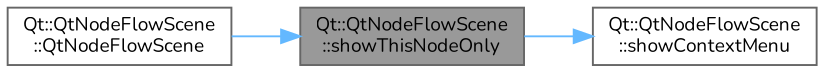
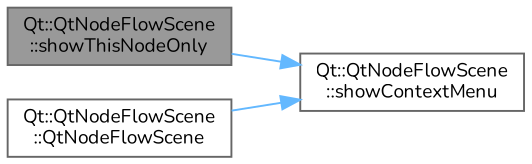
edge "Qt::QtNodeFlowScene ::QtNodeFlowScene" -> "Qt::QtNodeFlowScene ::showThisNodeOnly": now "Qt::QtNodeFlowScene ::QtNodeFlowScene" -> "Qt::QtNodeFlowScene ::showContextMenu"
